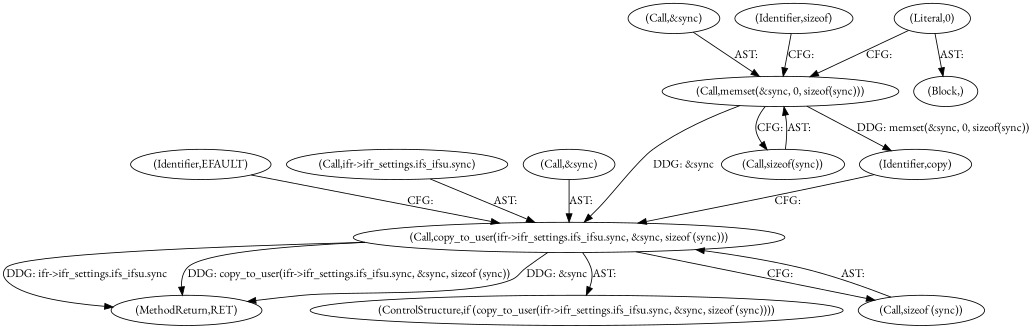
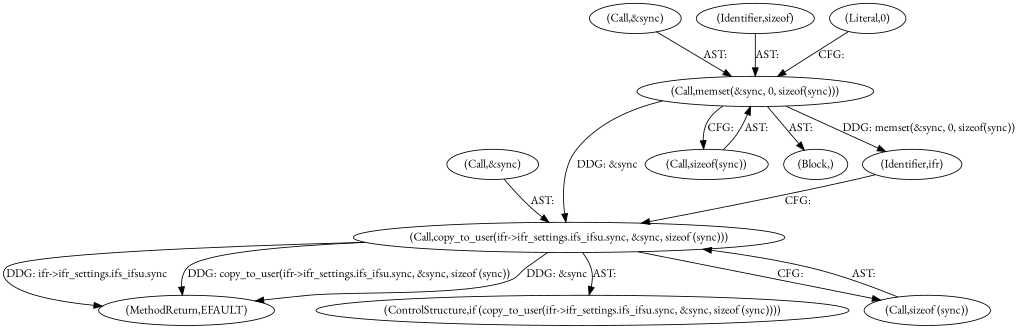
edge "(Literal,0)" -> "(Block,)": now "(Call,memset(&sync, 0, sizeof(sync)))" -> "(Block,)"
edge "(Identifier,sizeof)" -> "(Call,memset(&sync, 0, sizeof(sync)))": label "CFG: " -> "AST: "
node "(Identifier,EFAULT)": removed
node "(Call,ifr->ifr_settings.ifs_ifsu.sync)": removed
node "(Identifier,copy)": label "(Identifier,copy)" -> "(Identifier,ifr)"
node "(MethodReturn,RET)": label "(MethodReturn,RET)" -> "(MethodReturn,EFAULT)"
